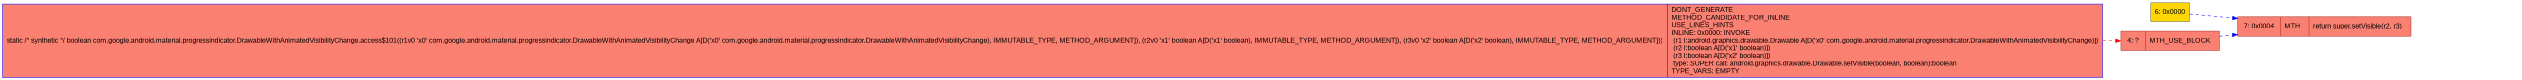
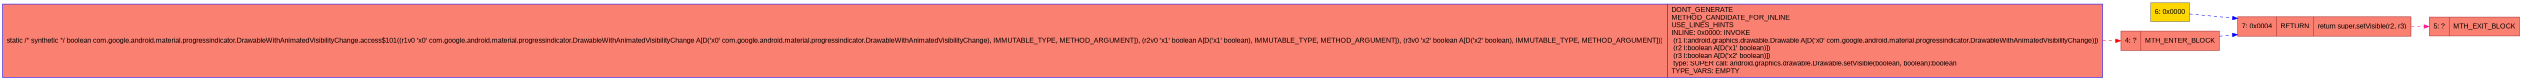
node "7: 0x0004": text "MTH" -> "RETURN"
node "5: ?": added
node "4: ?": text "MTH_USE_BLOCK" -> "MTH_ENTER_BLOCK"
